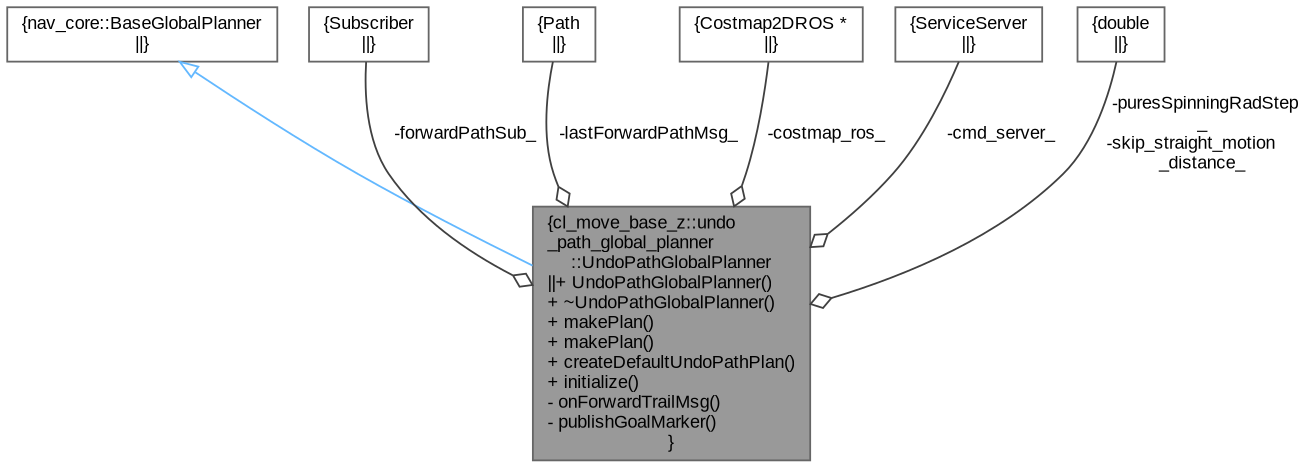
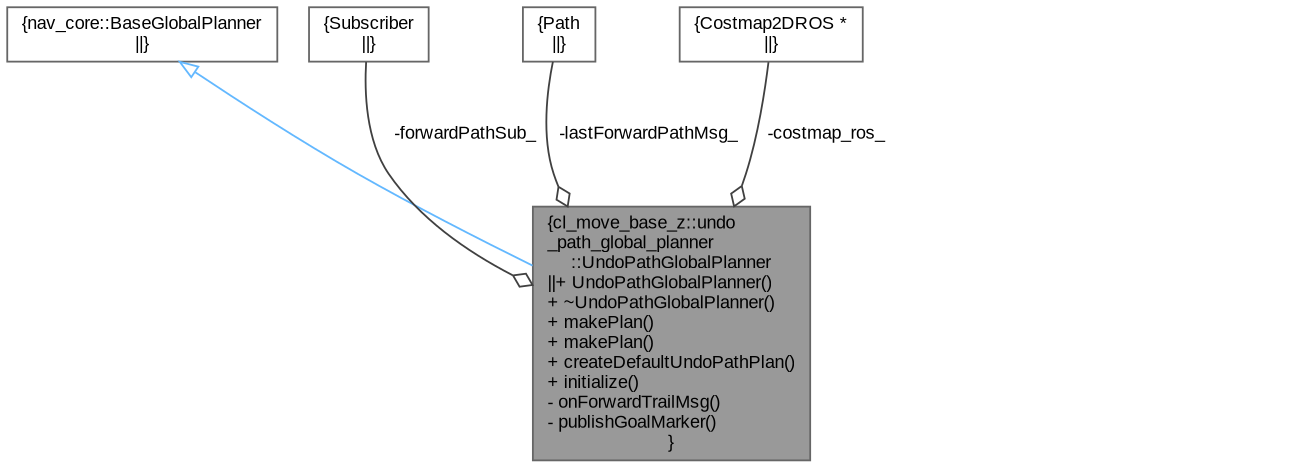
node "{ServiceServer ||}": removed
node "{double ||}": removed
